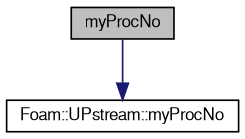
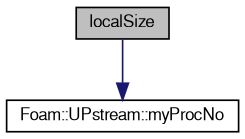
node "myProcNo": label "myProcNo" -> "localSize"
